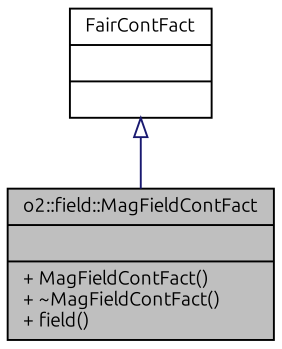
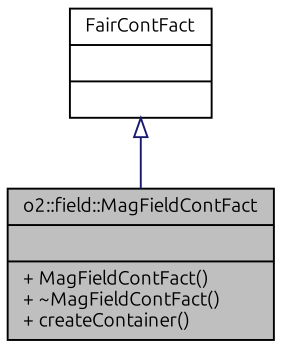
node "o2::field::MagFieldContFact": text "+ field()" -> "+ createContainer()"
